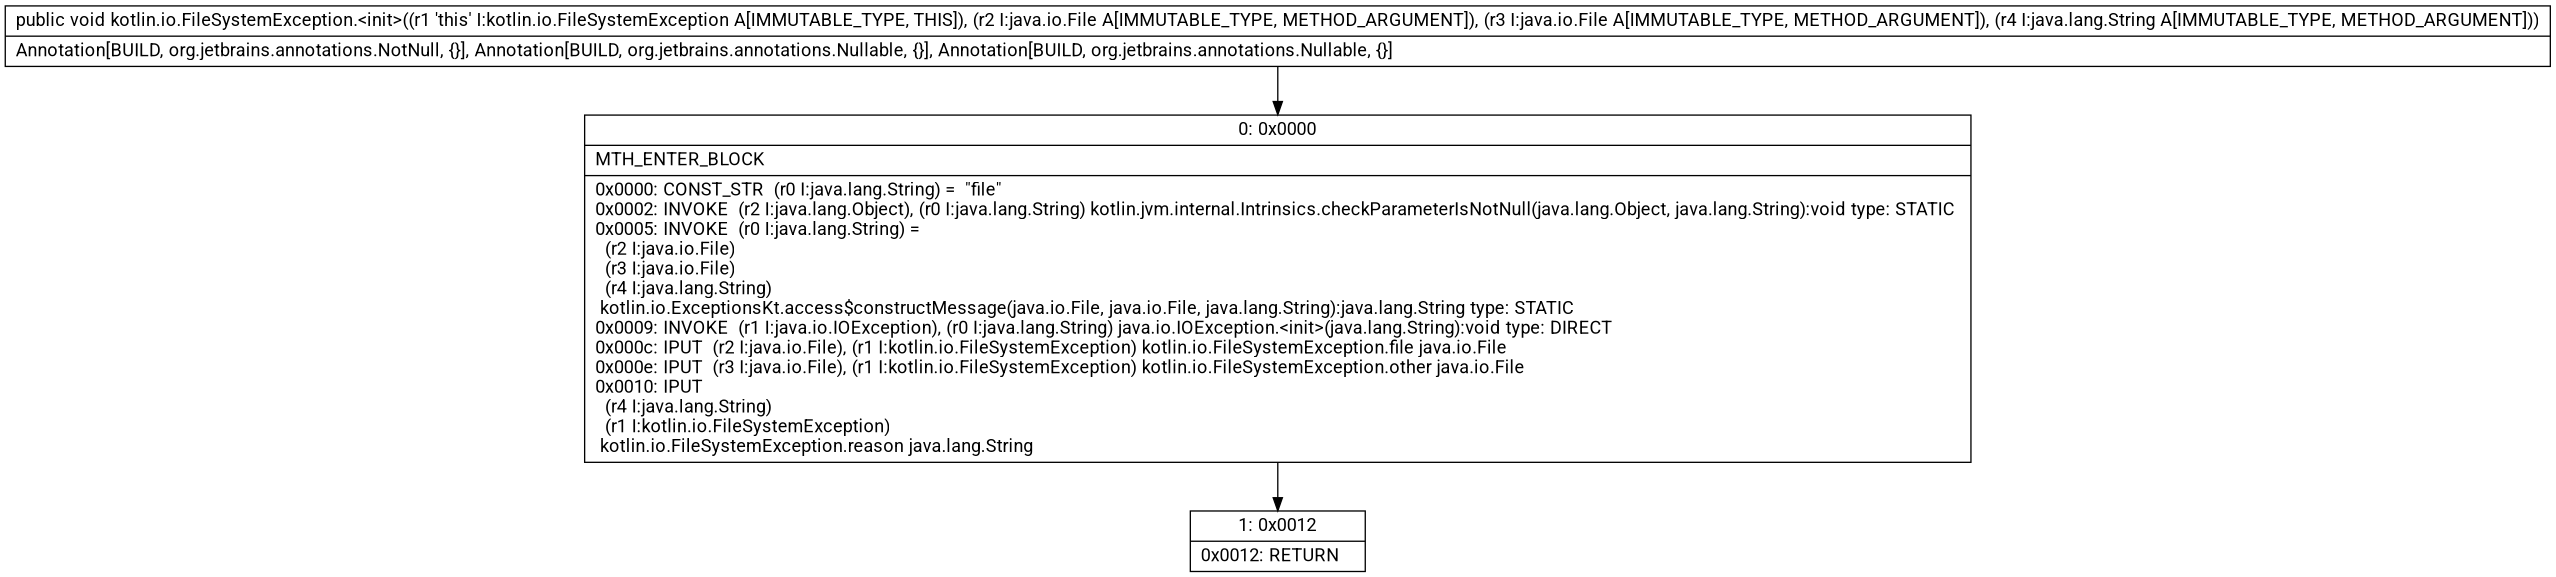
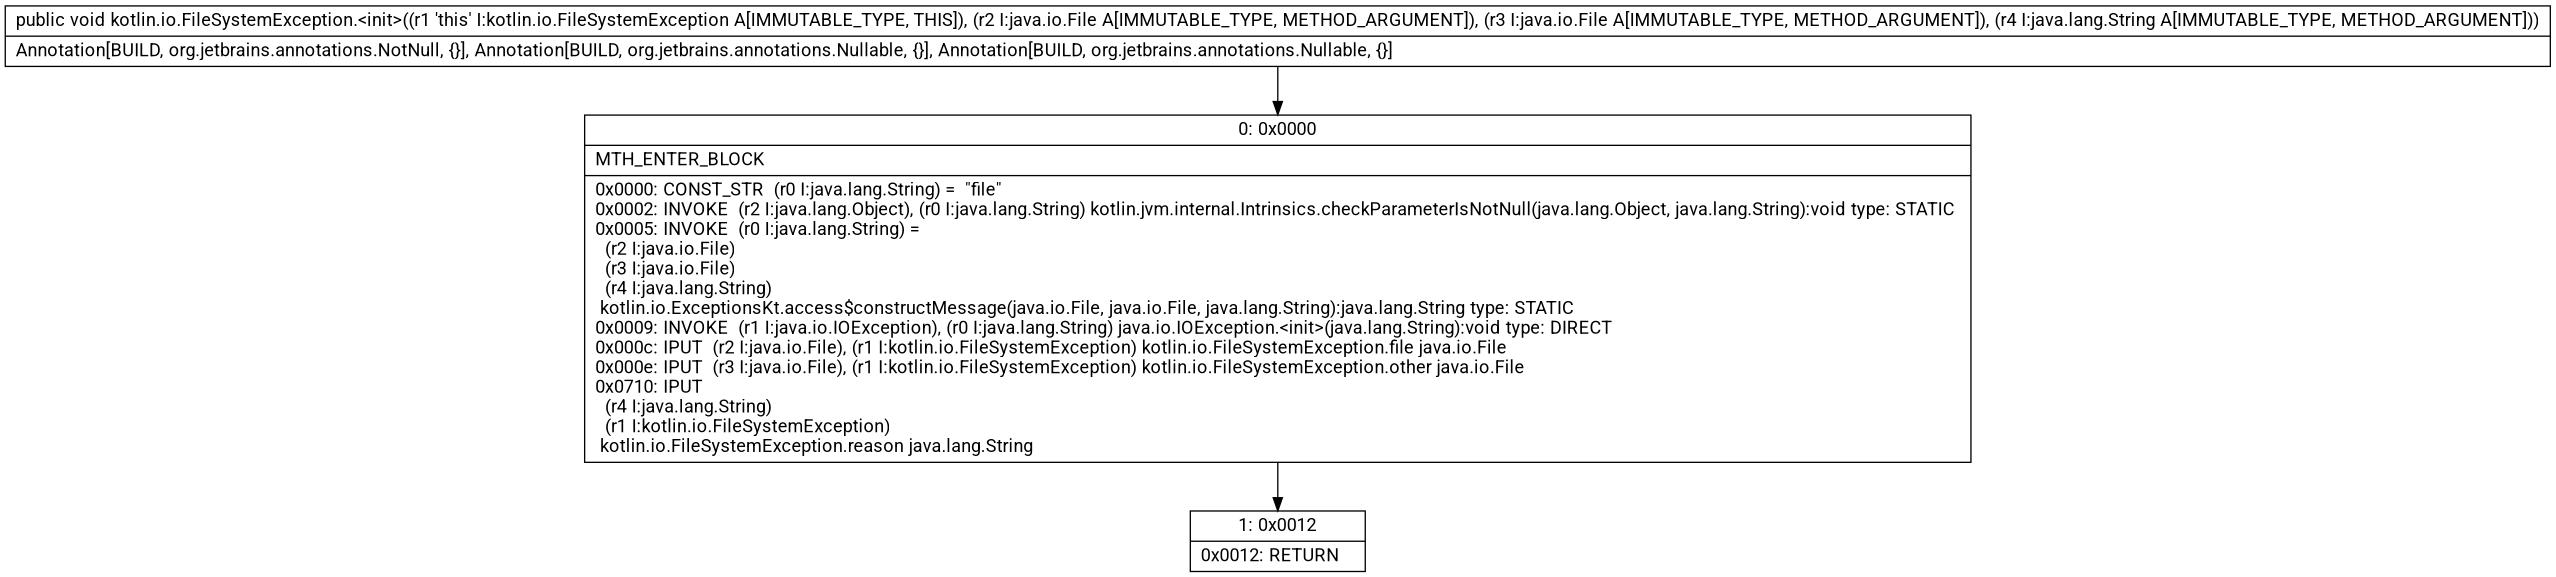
node "0: 0x0000": text "0x0010: IPUT" -> "0x0710: IPUT"
